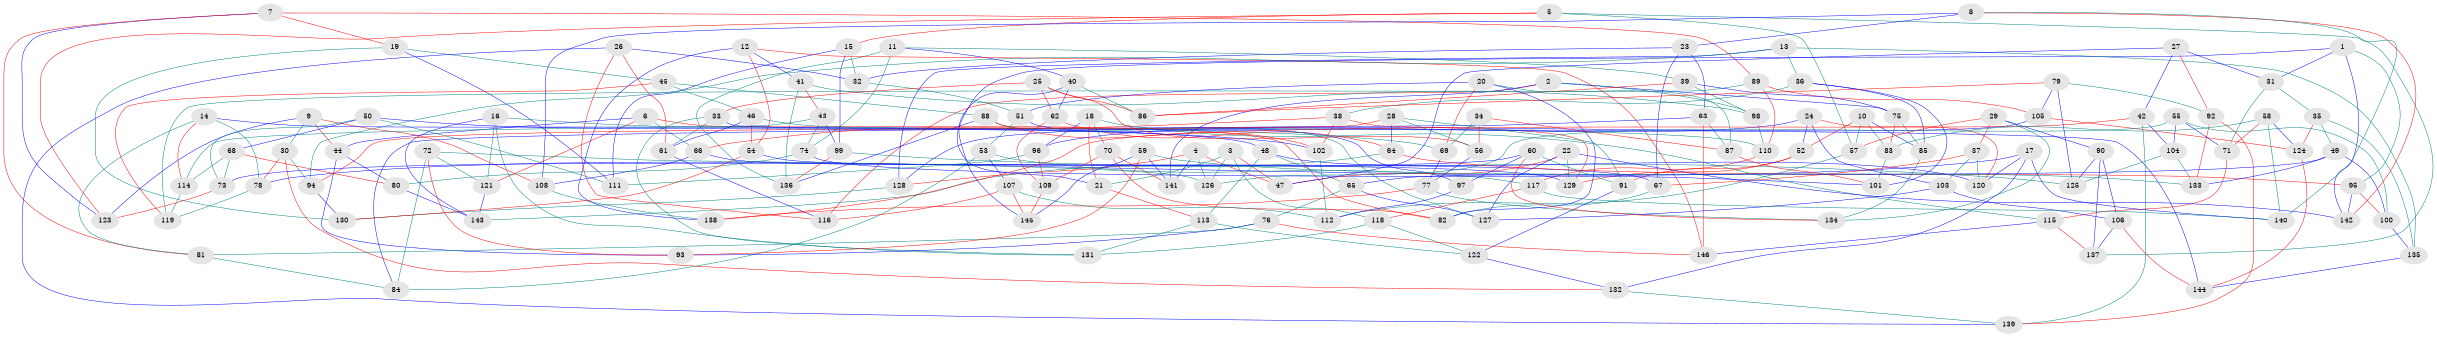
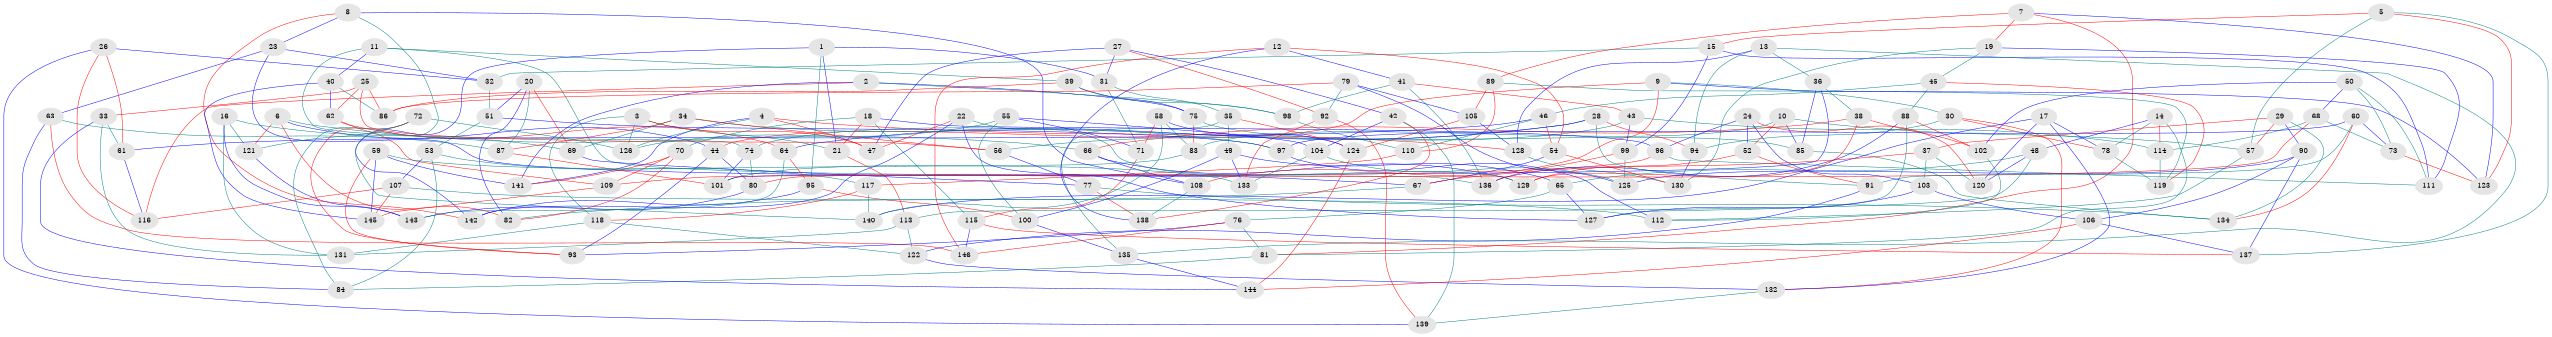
edge "34" -- "97": added
